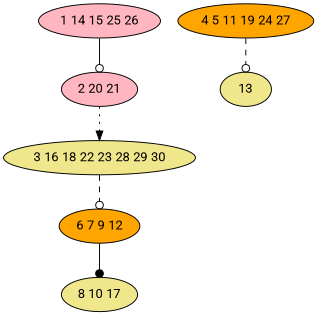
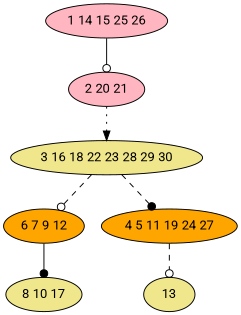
edge "3 16 18 22 23 28 29 30" -> "4 5 11 19 24 27": added
